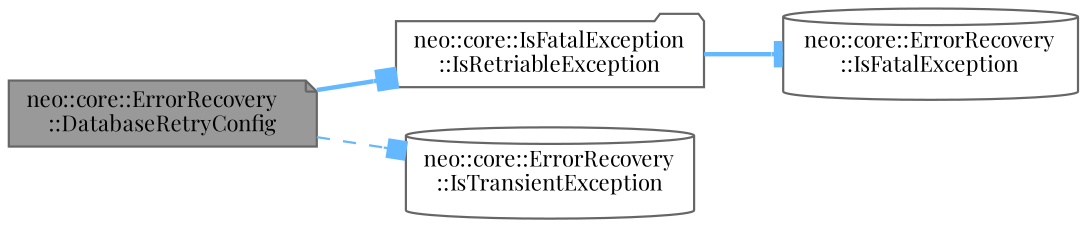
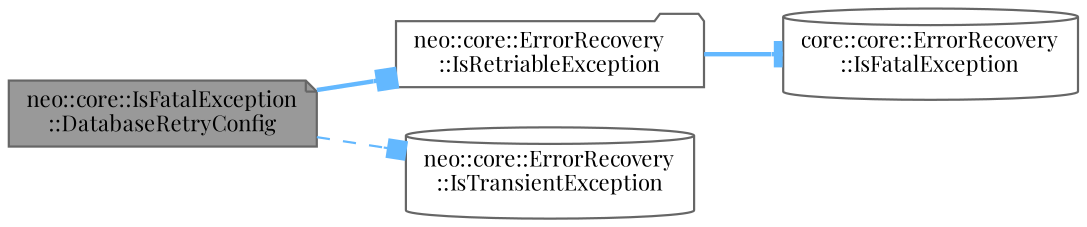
node "neo::core::IsFatalException ::IsRetriableException": label "neo::core::IsFatalException ::IsRetriableException" -> "neo::core::ErrorRecovery ::IsRetriableException"
node "neo::core::ErrorRecovery ::IsFatalException": label "neo::core::ErrorRecovery ::IsFatalException" -> "core::core::ErrorRecovery ::IsFatalException"
node "neo::core::ErrorRecovery ::DatabaseRetryConfig": label "neo::core::ErrorRecovery ::DatabaseRetryConfig" -> "neo::core::IsFatalException ::DatabaseRetryConfig"
